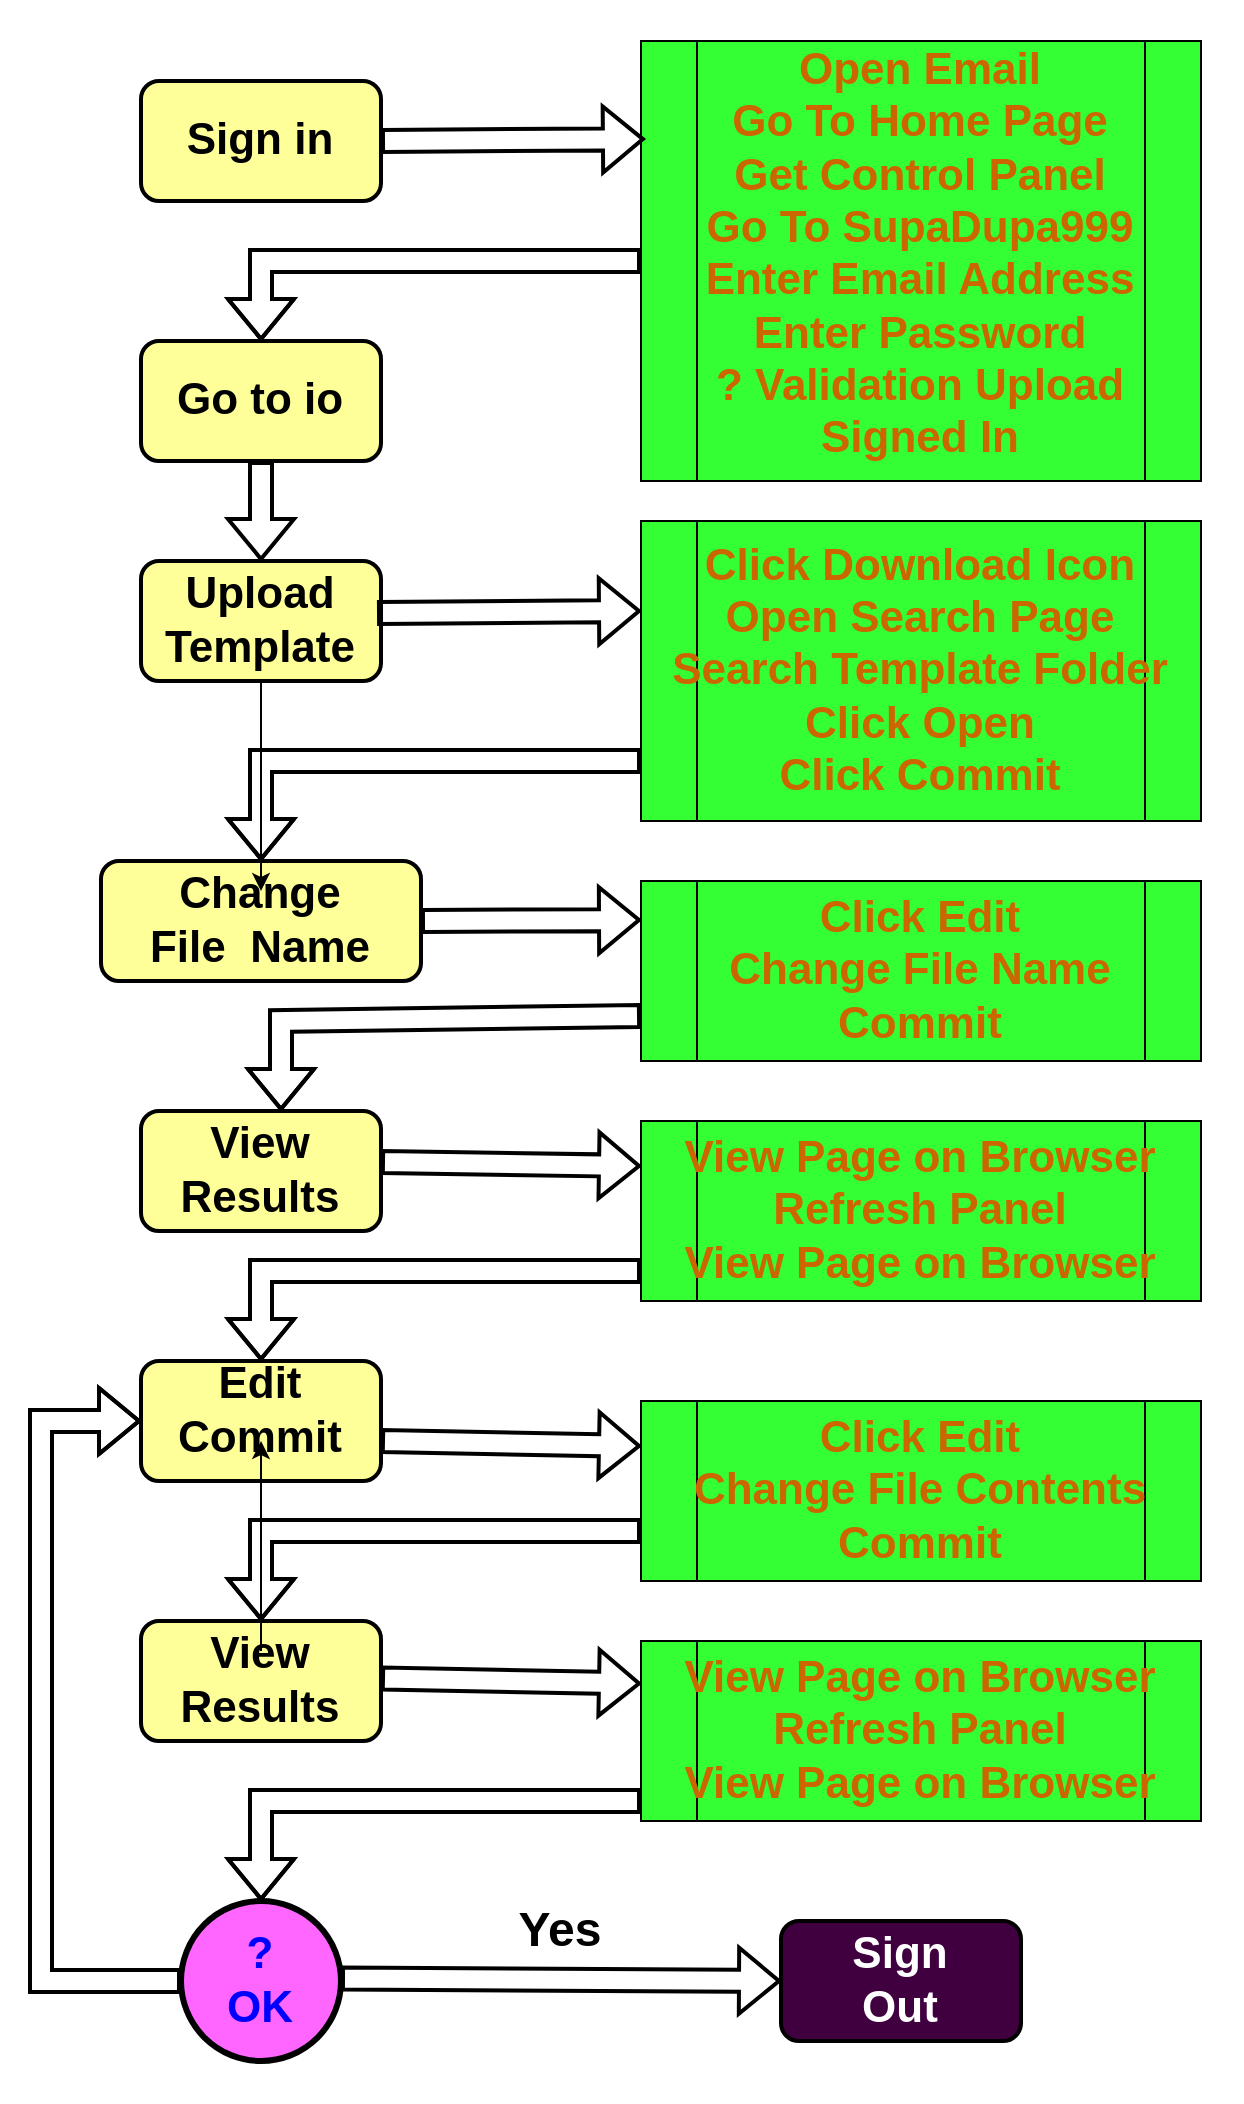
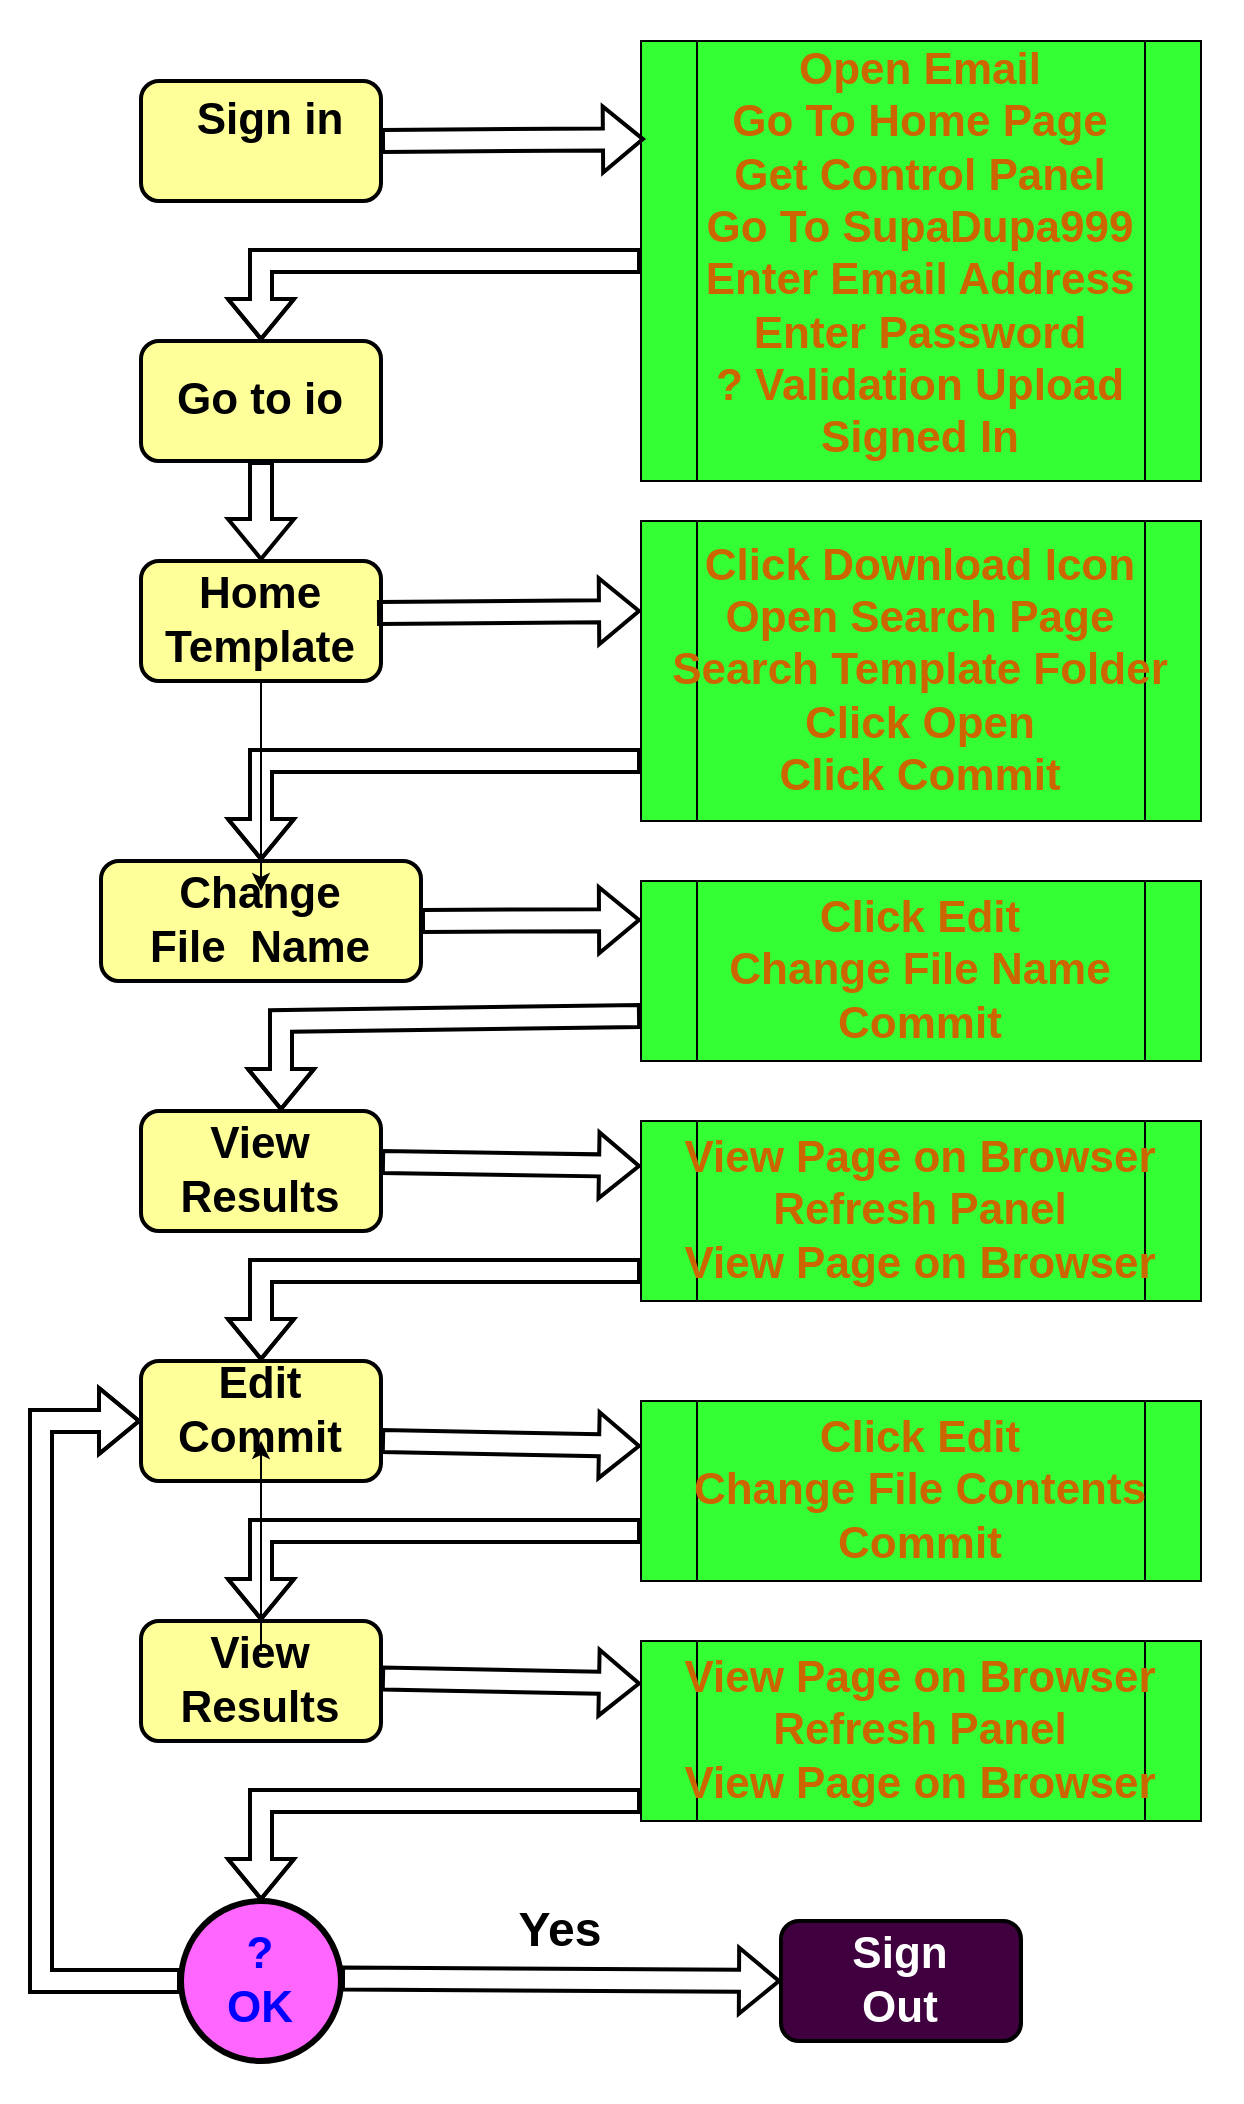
node "Sign in": moved (261, 141) -> (271, 121)
node "Upload Template": label "Upload Template" -> "Home Template"
